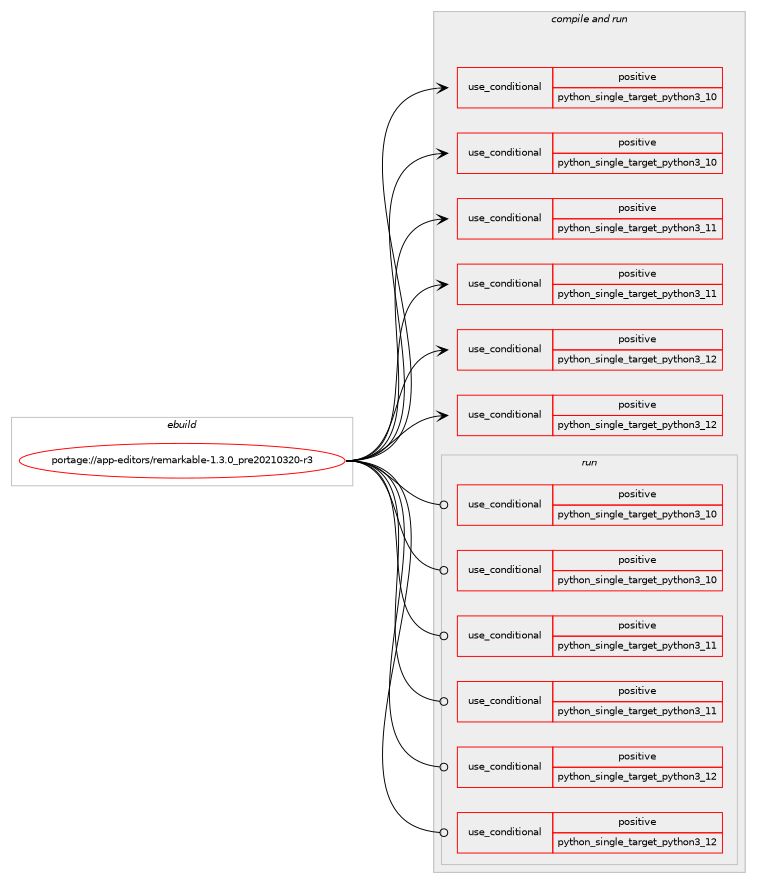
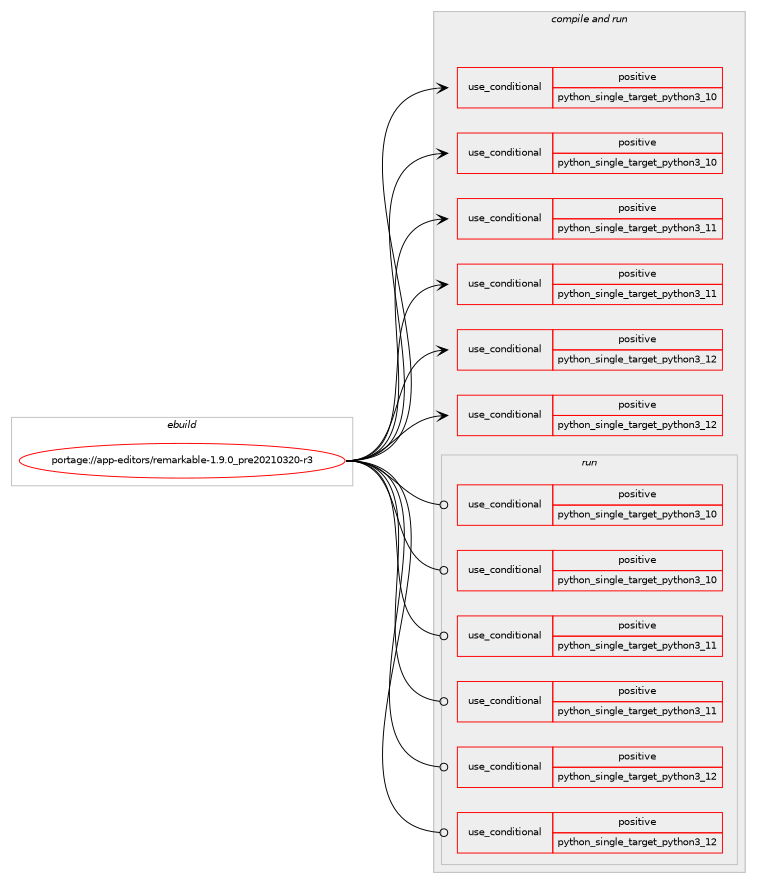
node "portage://app-editors/remarkable-1.3.0_pre20210320-r3": label "portage://app-editors/remarkable-1.3.0_pre20210320-r3" -> "portage://app-editors/remarkable-1.9.0_pre20210320-r3"
